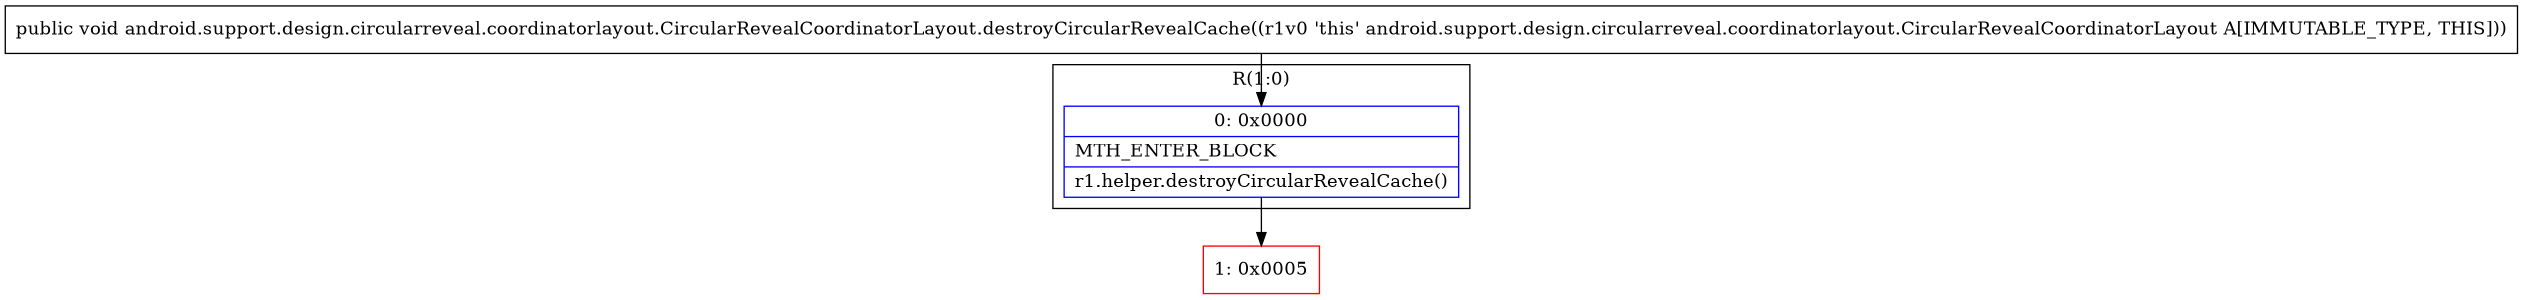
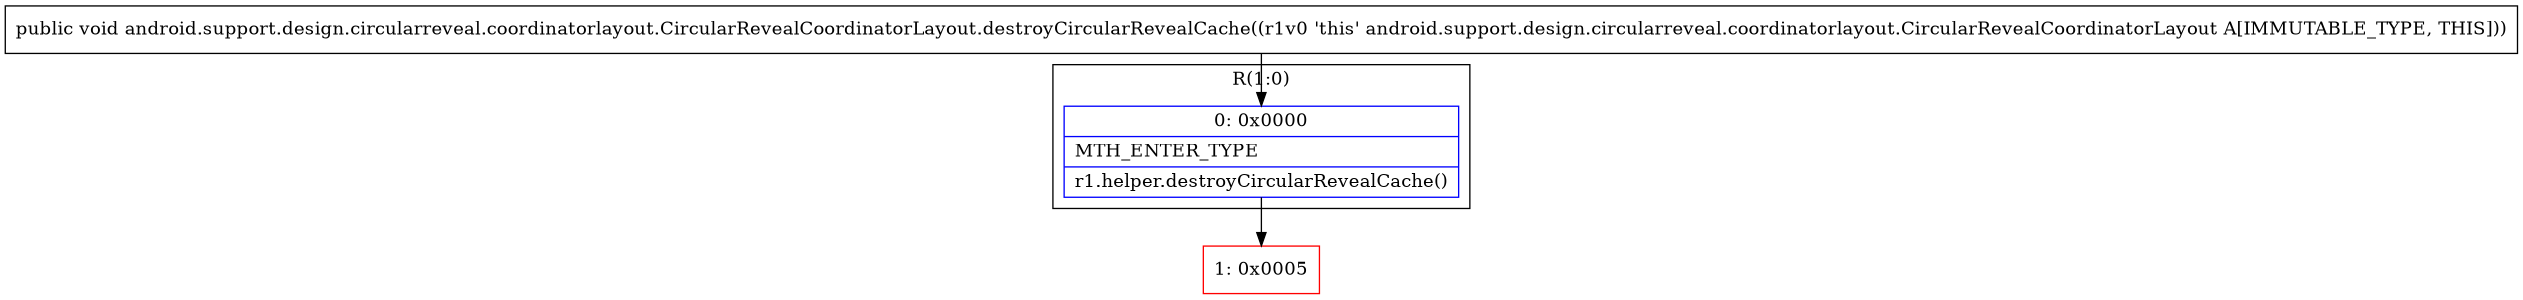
node "0: 0x0000": text "MTH_ENTER_BLOCK" -> "MTH_ENTER_TYPE"
